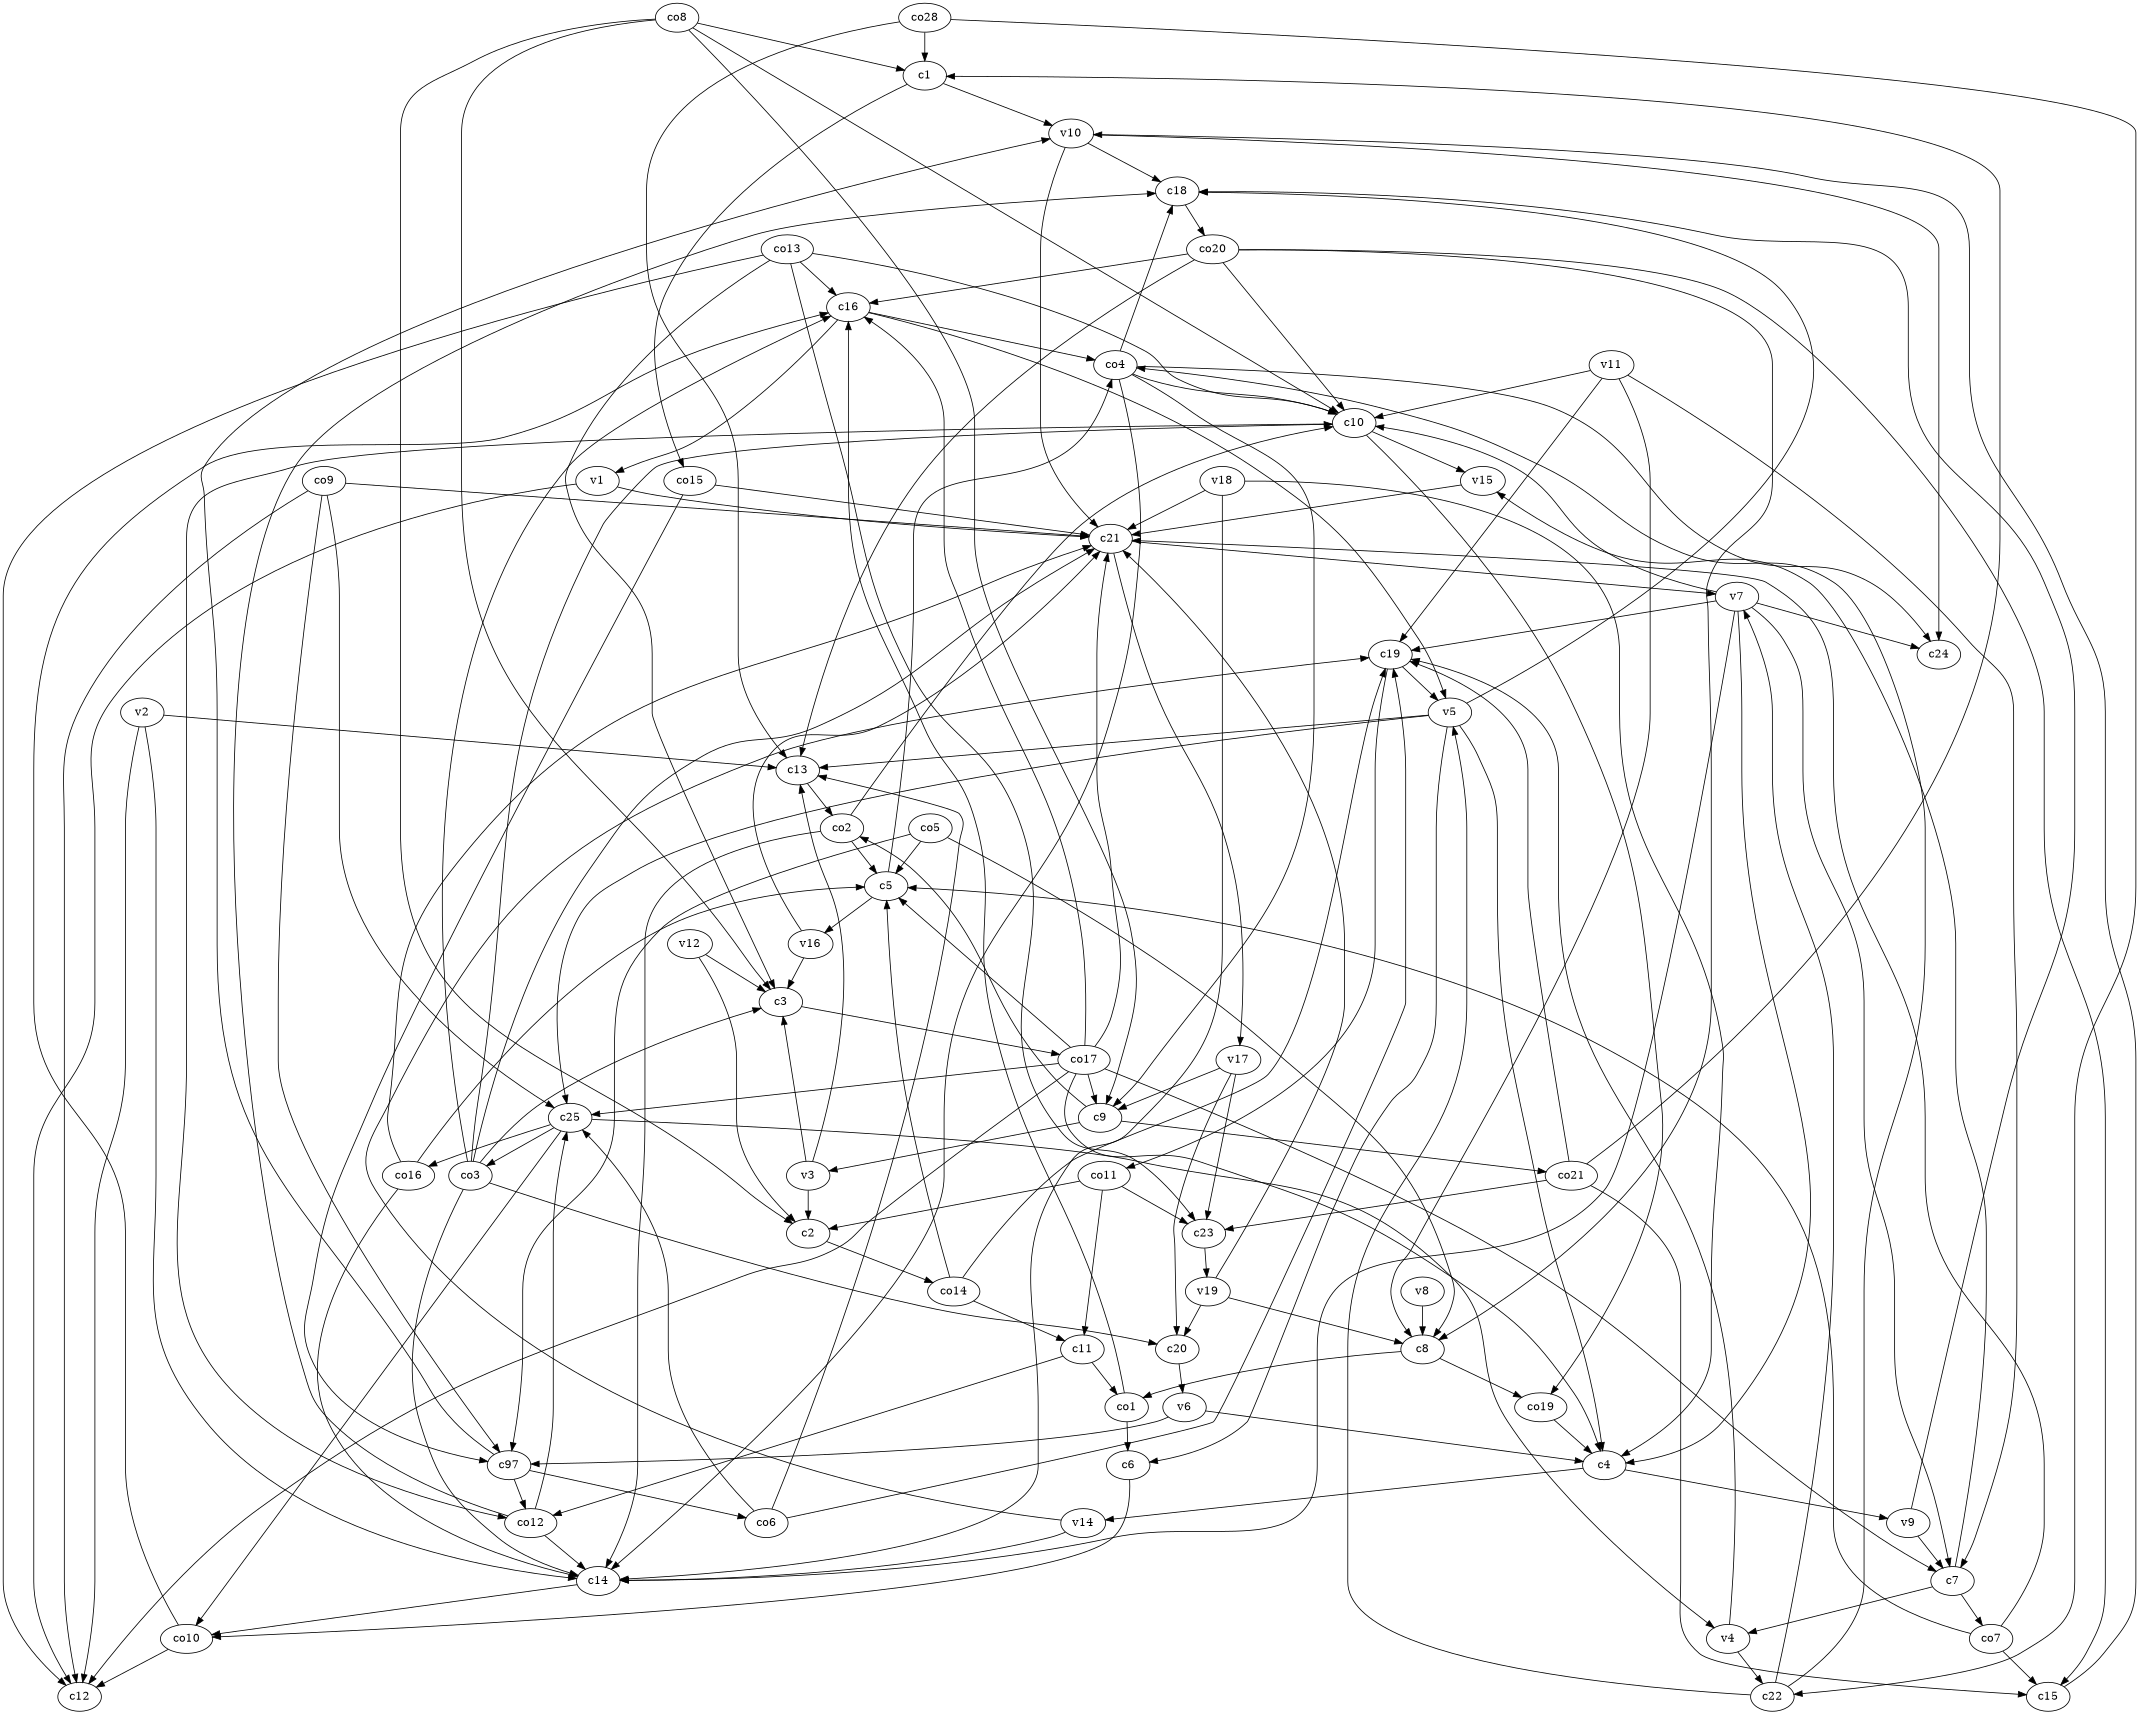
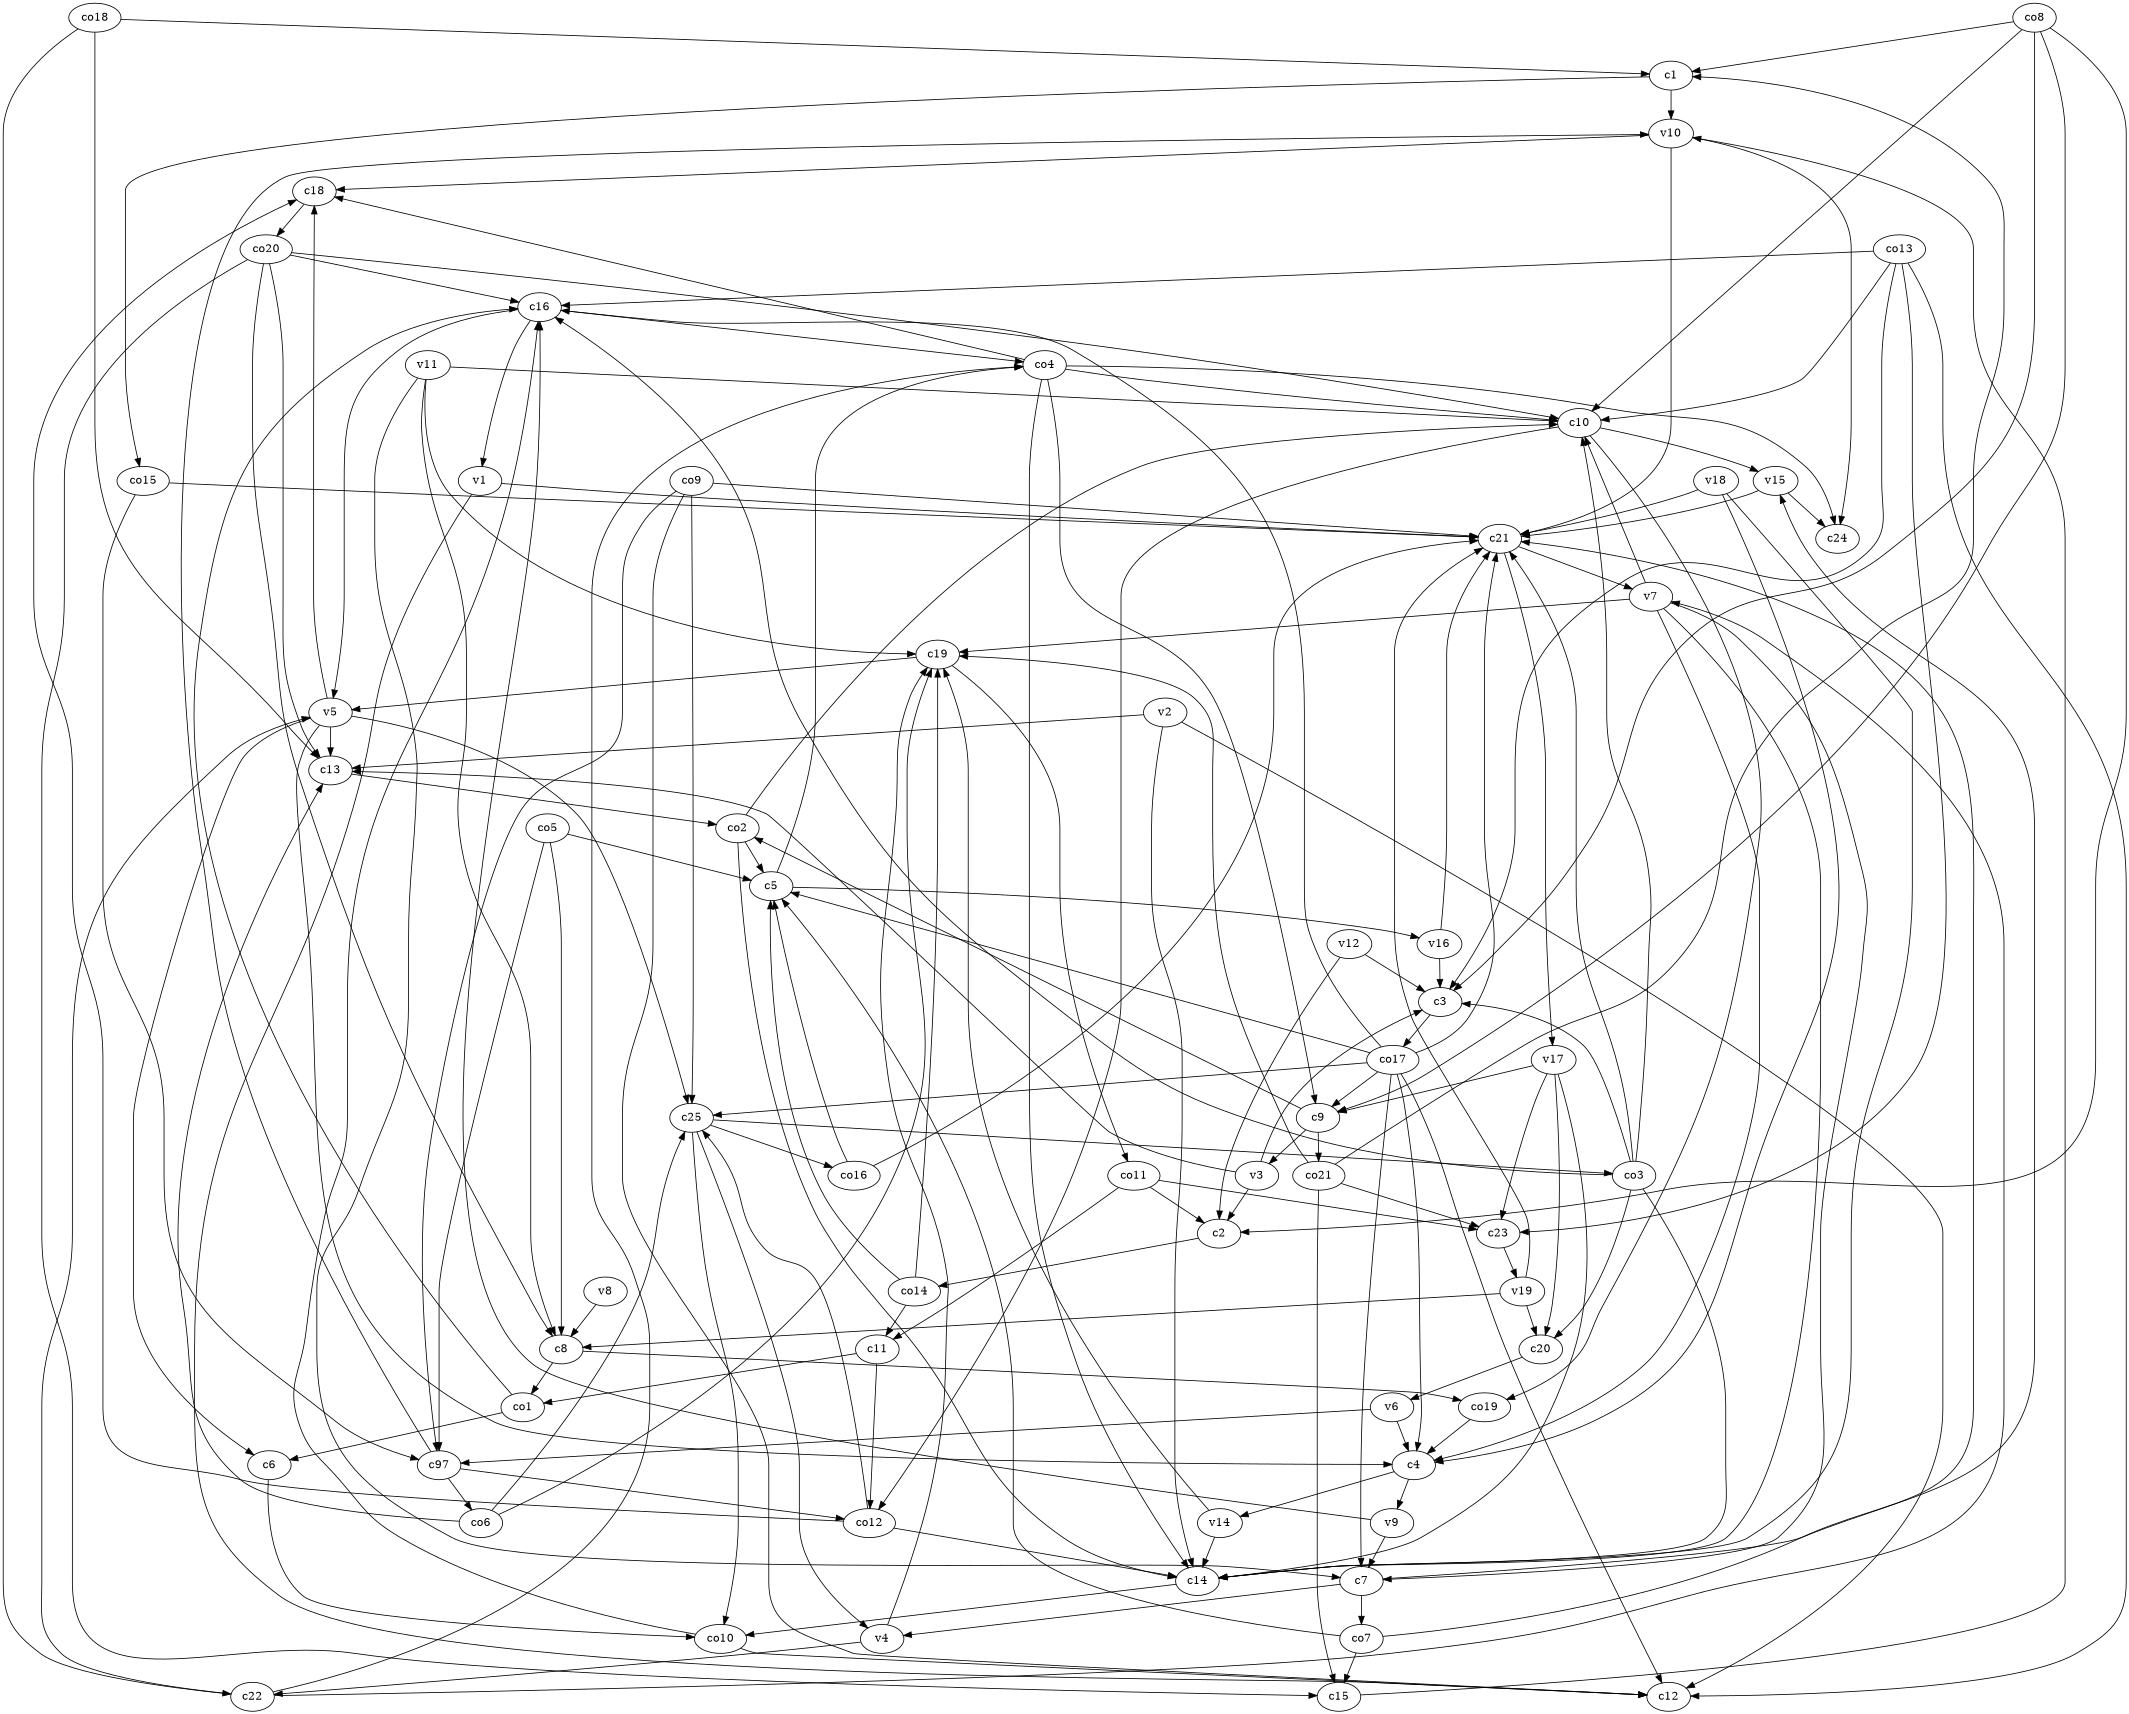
node "co28": label "co28" -> "co18"
edge "v9" -> "c18": now "v9" -> "c16"
edge "v7" -> "c24": now "v15" -> "c24"
edge "co16" -> "c14": now "v17" -> "c14"
